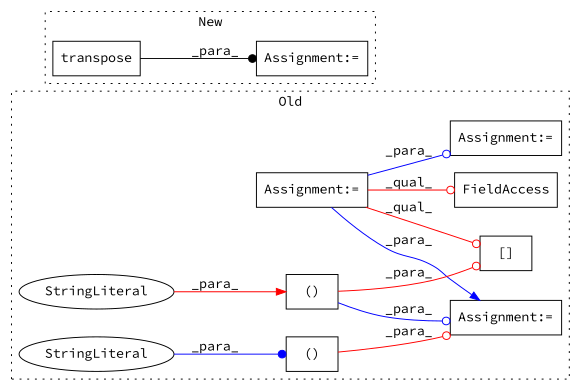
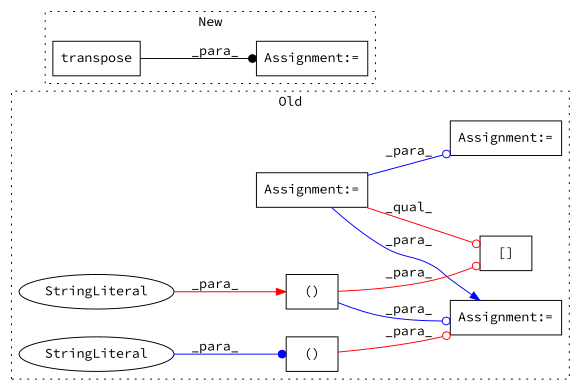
node "FieldAccess": removed
